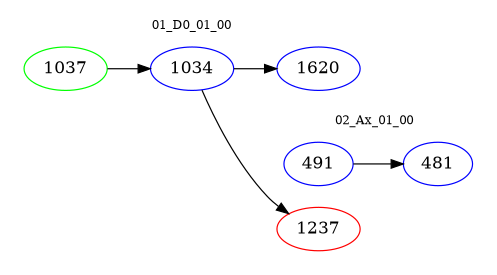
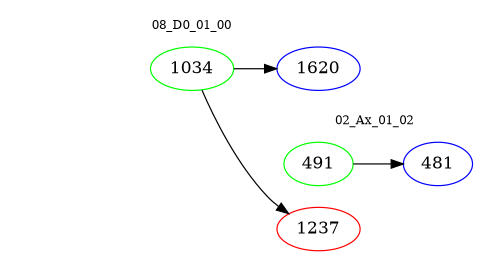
cluster "01_D0_01_00": label "01_D0_01_00" -> "08_D0_01_00"
node "1037": removed
node "1034": color blue -> green
cluster "02_Ax_01_00": label "02_Ax_01_00" -> "02_Ax_01_02"
node "491": color blue -> green
